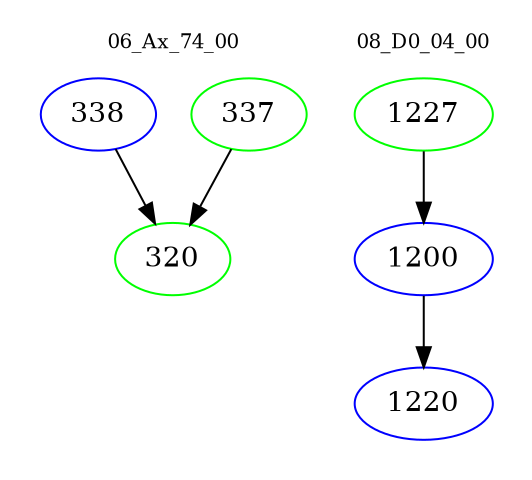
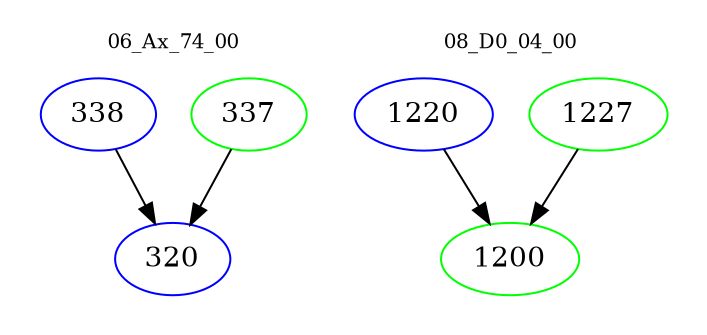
node "320": color green -> blue
node "1200": color blue -> green
edge "1200" -> "1220": reversed
